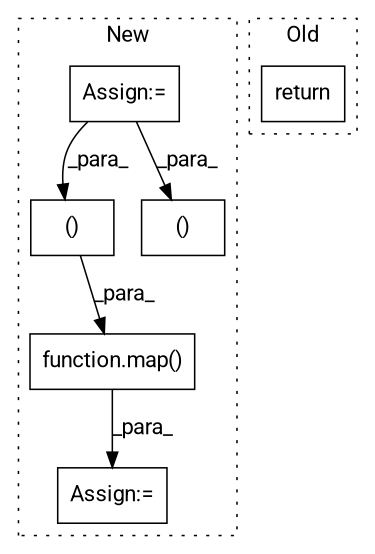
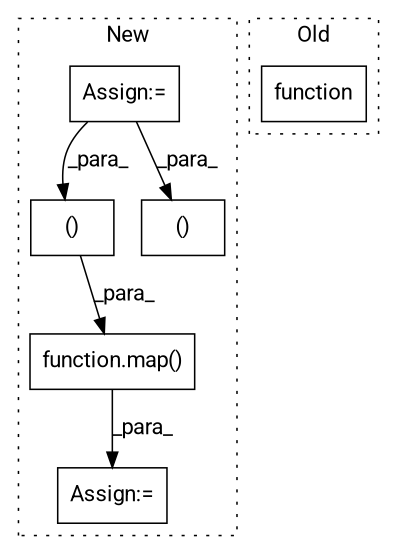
node "return": label "return" -> "function"
